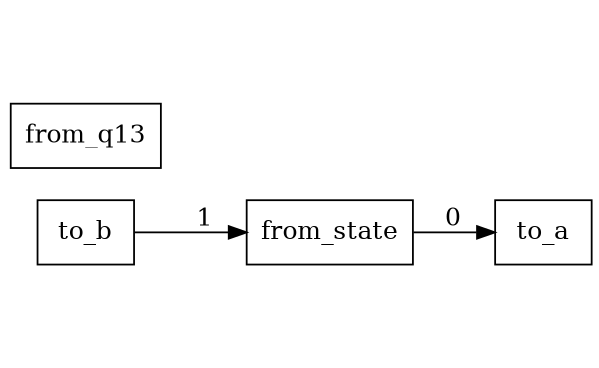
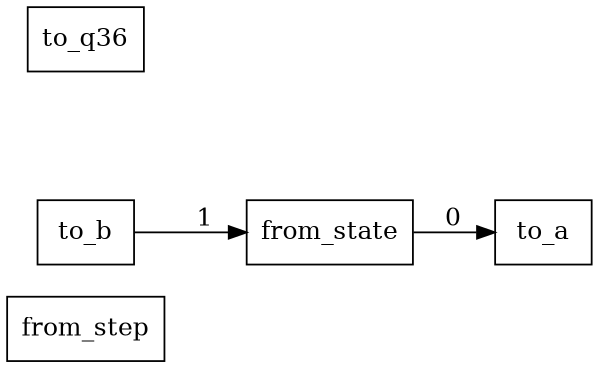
node "to_q36": added
node "from_q13": removed
node "from_step": added
